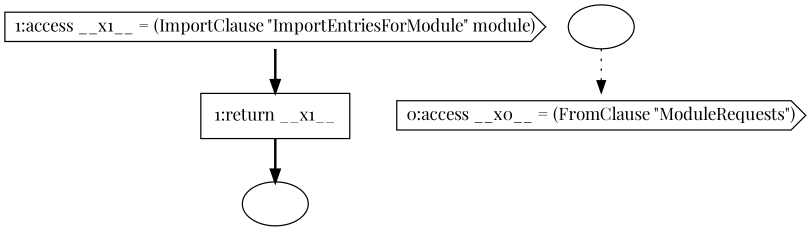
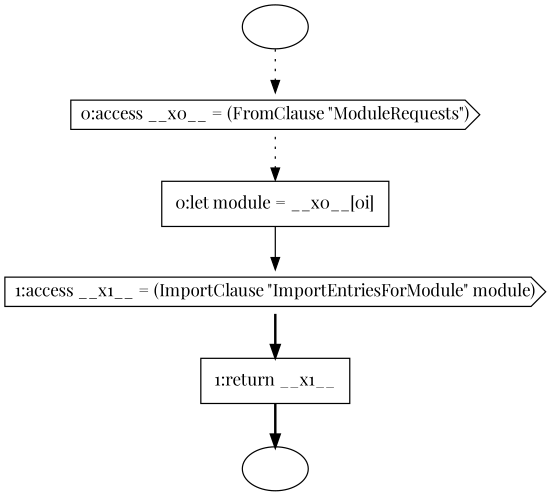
node "0:let module = __x0__[0i]": added
